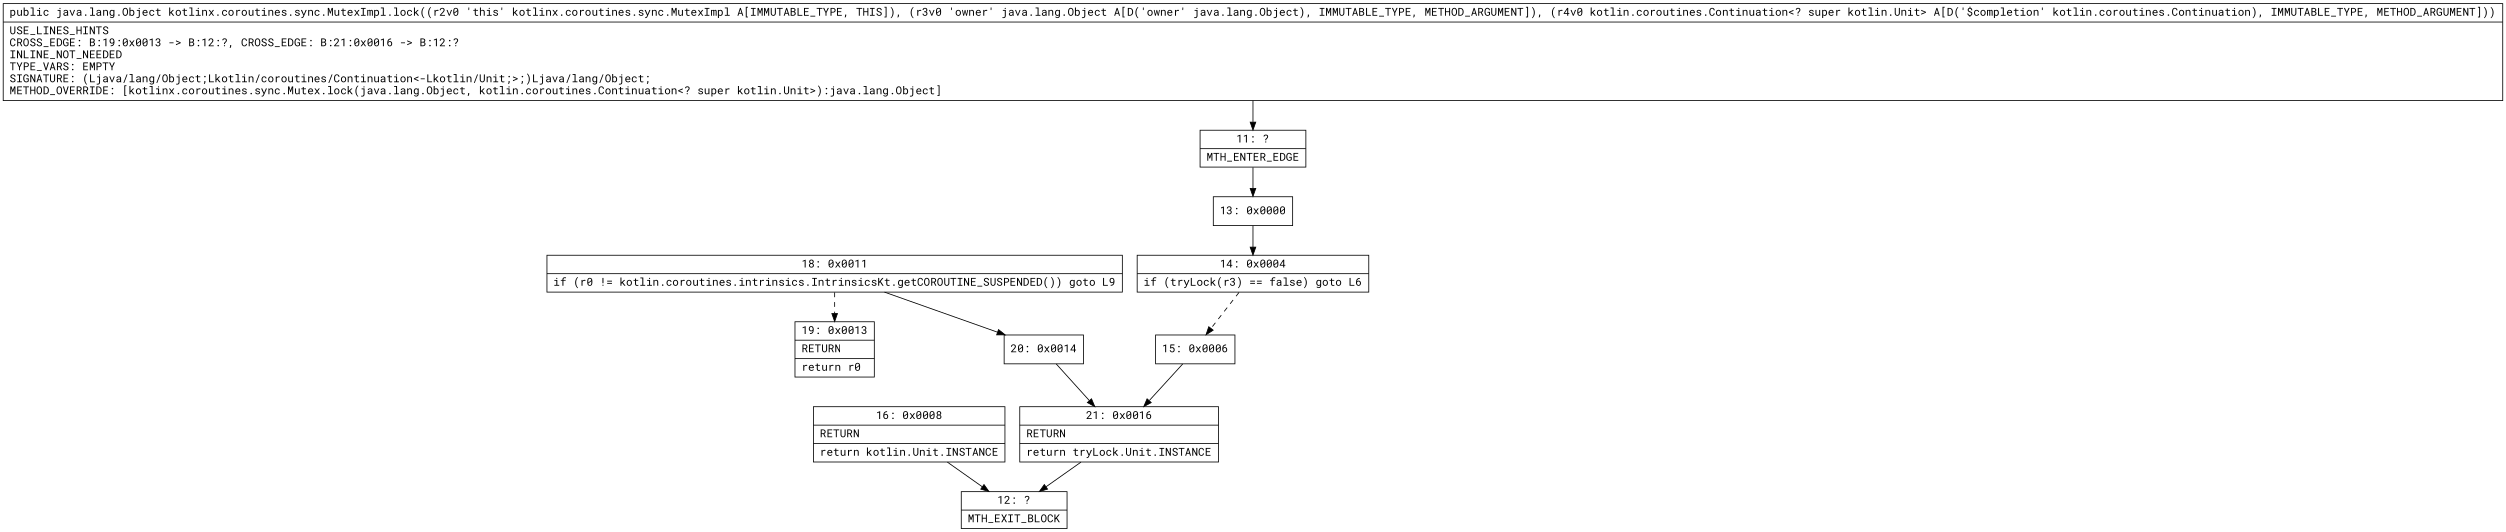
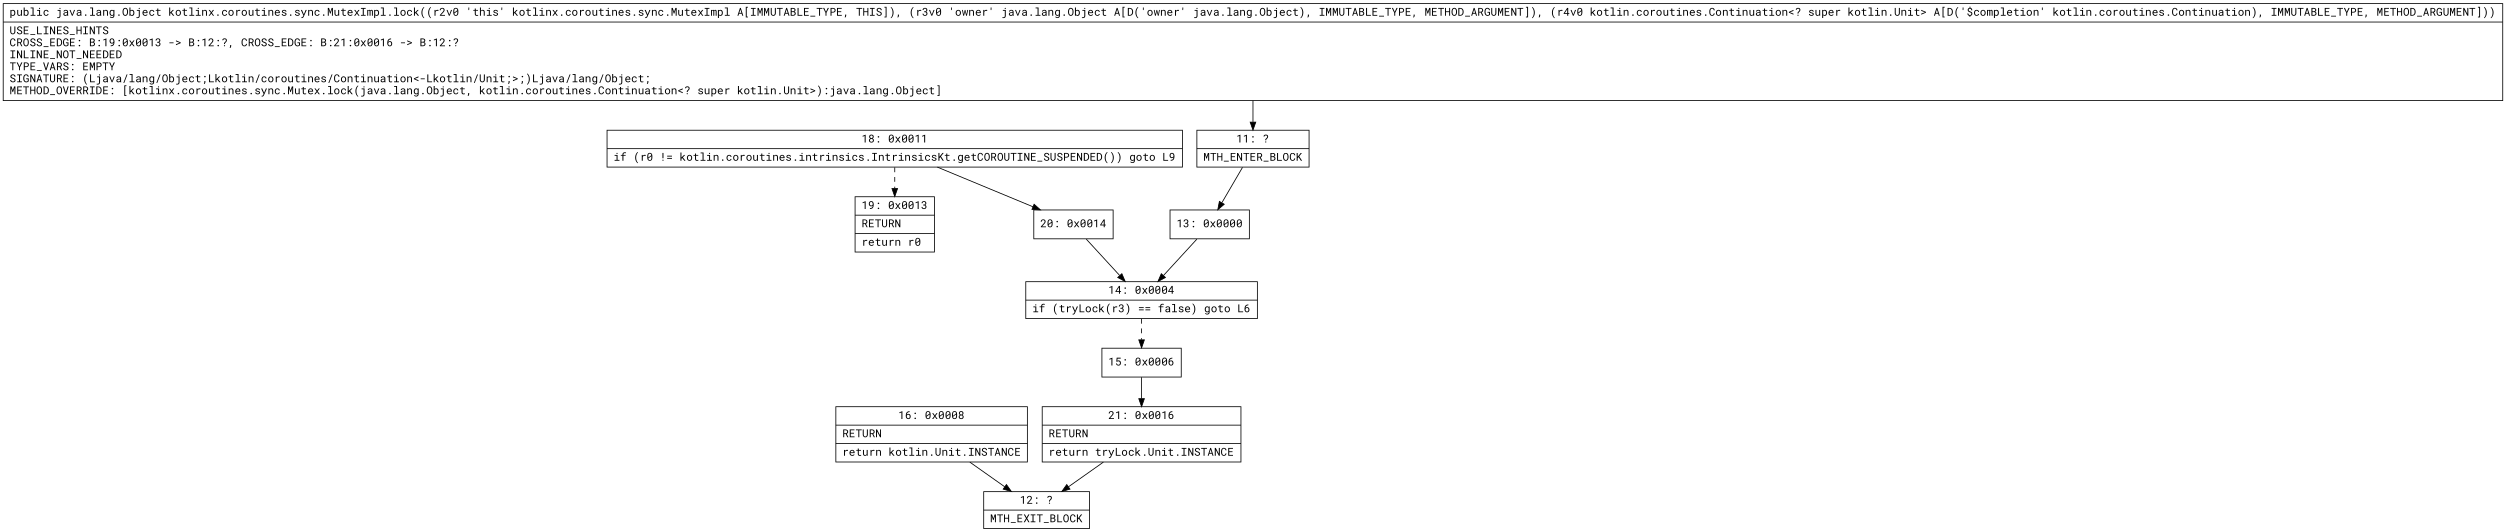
node "11: ?": text "MTH_ENTER_EDGE" -> "MTH_ENTER_BLOCK"
edge "20: 0x0014" -> "21: 0x0016": now "20: 0x0014" -> "14: 0x0004"
